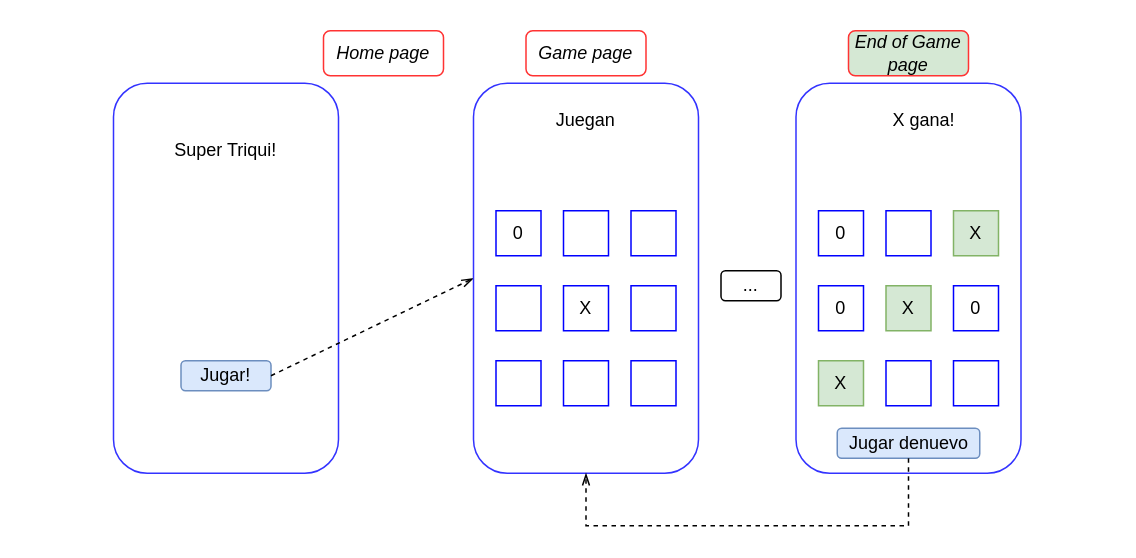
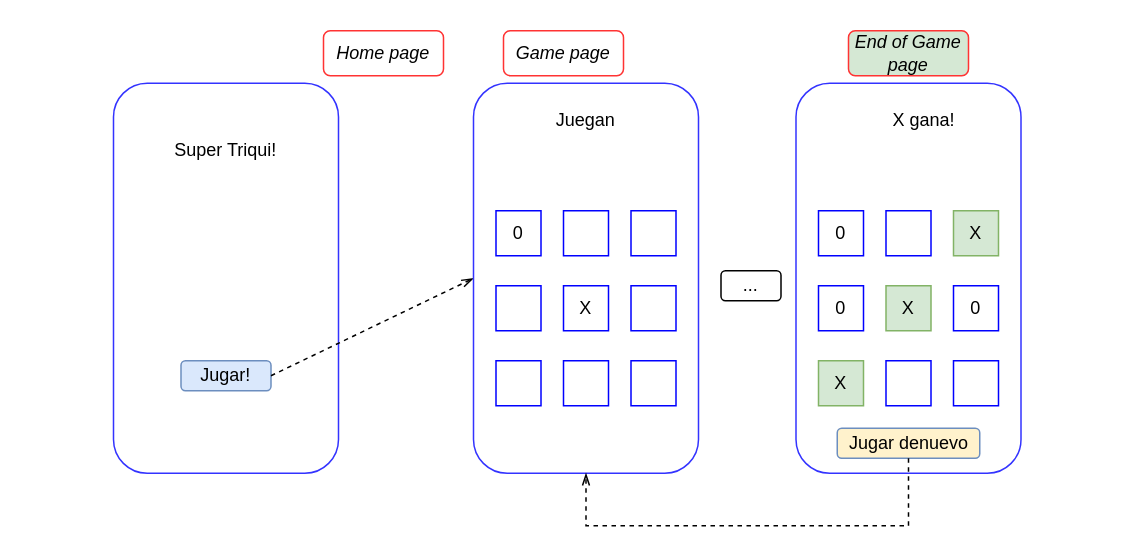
node "Game page": moved (586, 53) -> (563, 53)
node "Jugar denuevo": fillcolor #dae8fc -> #fff2cc
